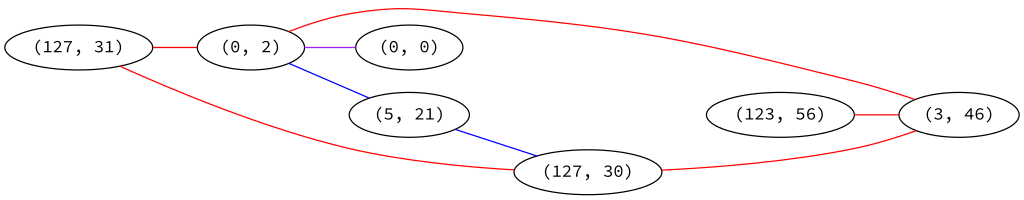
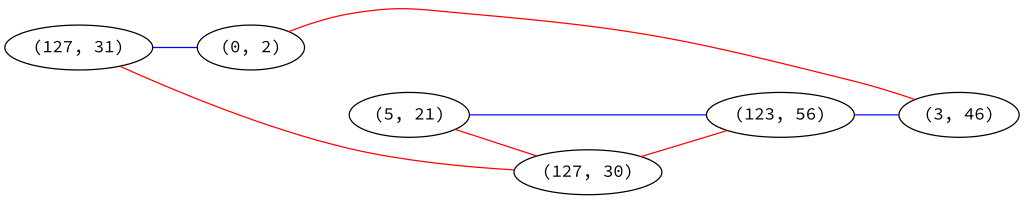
edge "(127, 31)" -- "(0, 2)": color red -> blue
node "(0, 0)": removed
edge "(0, 2)" -- "(5, 21)": now "(123, 56)" -- "(5, 21)"
edge "(123, 56)" -- "(3, 46)": color red -> blue
edge "(5, 21)" -- "(127, 30)": color blue -> red
edge "(3, 46)" -- "(127, 30)": now "(123, 56)" -- "(127, 30)"
